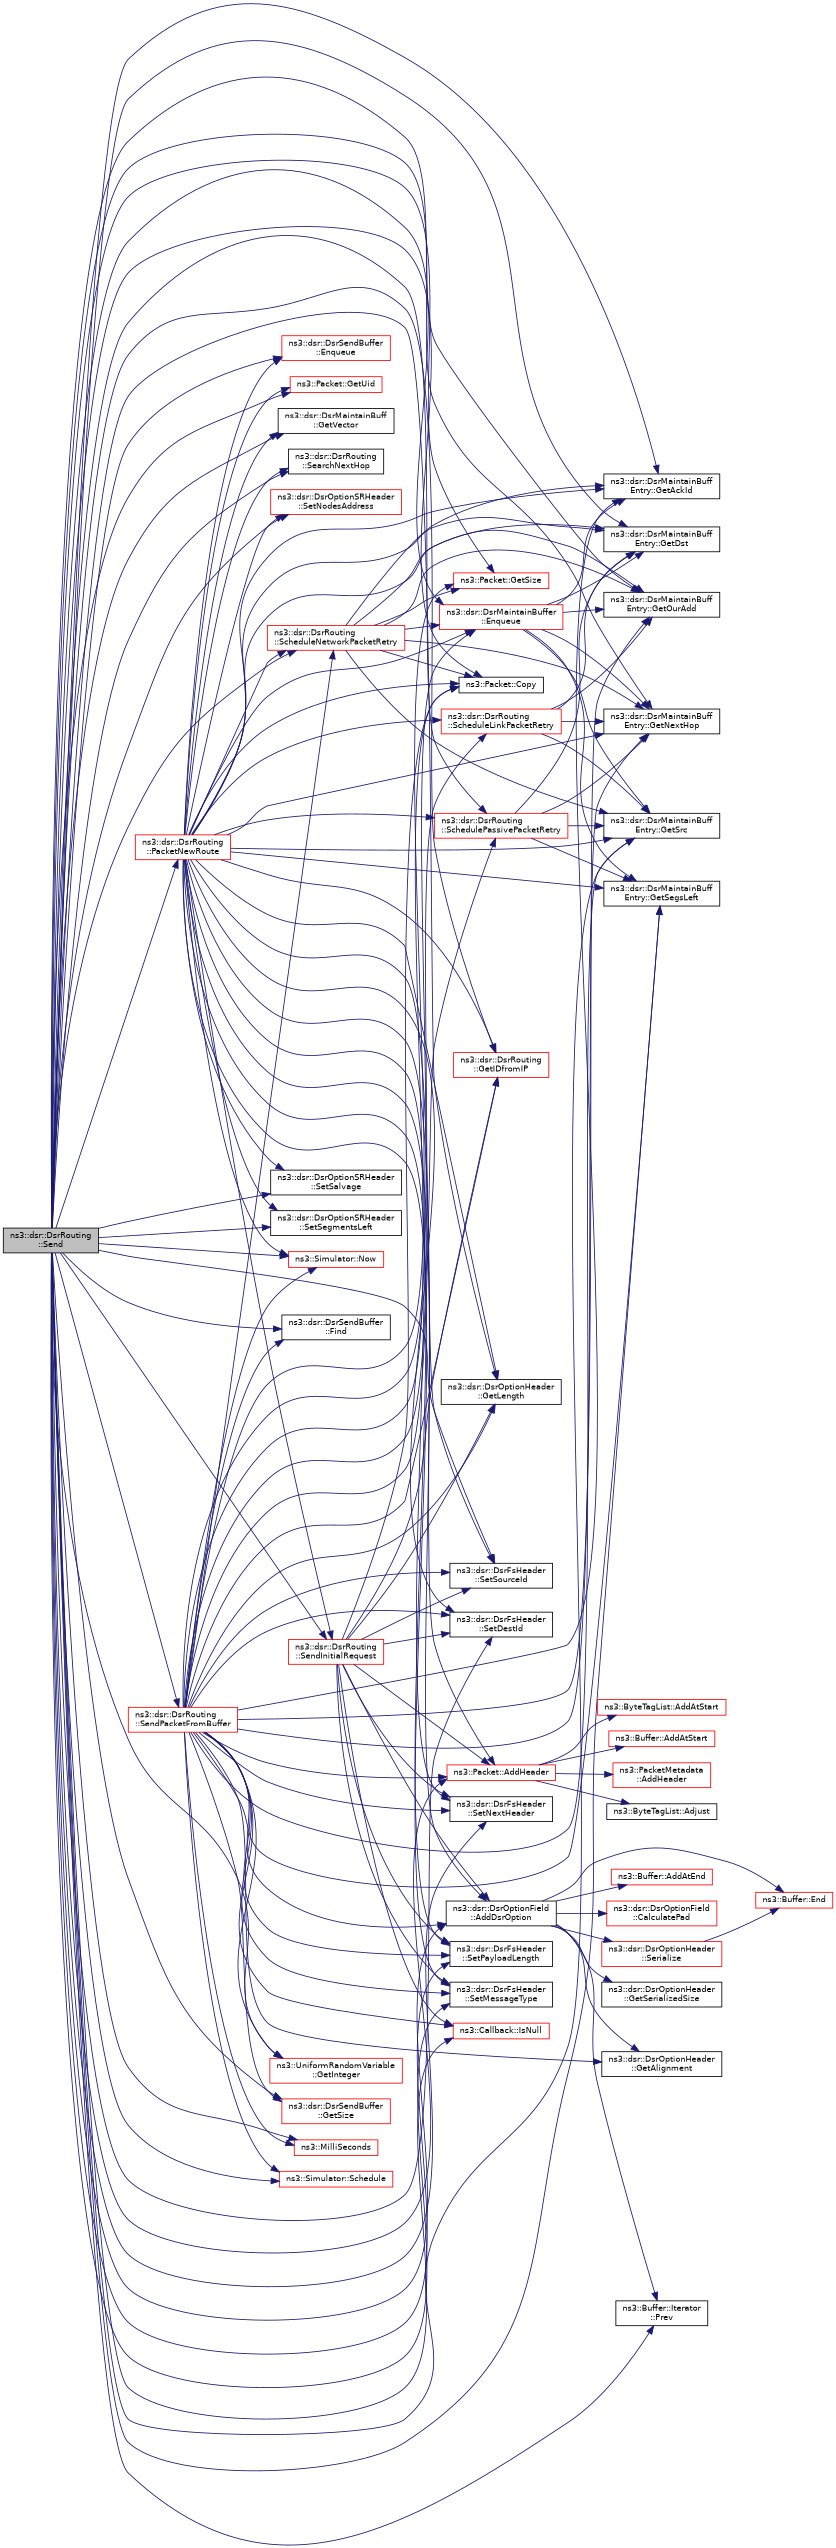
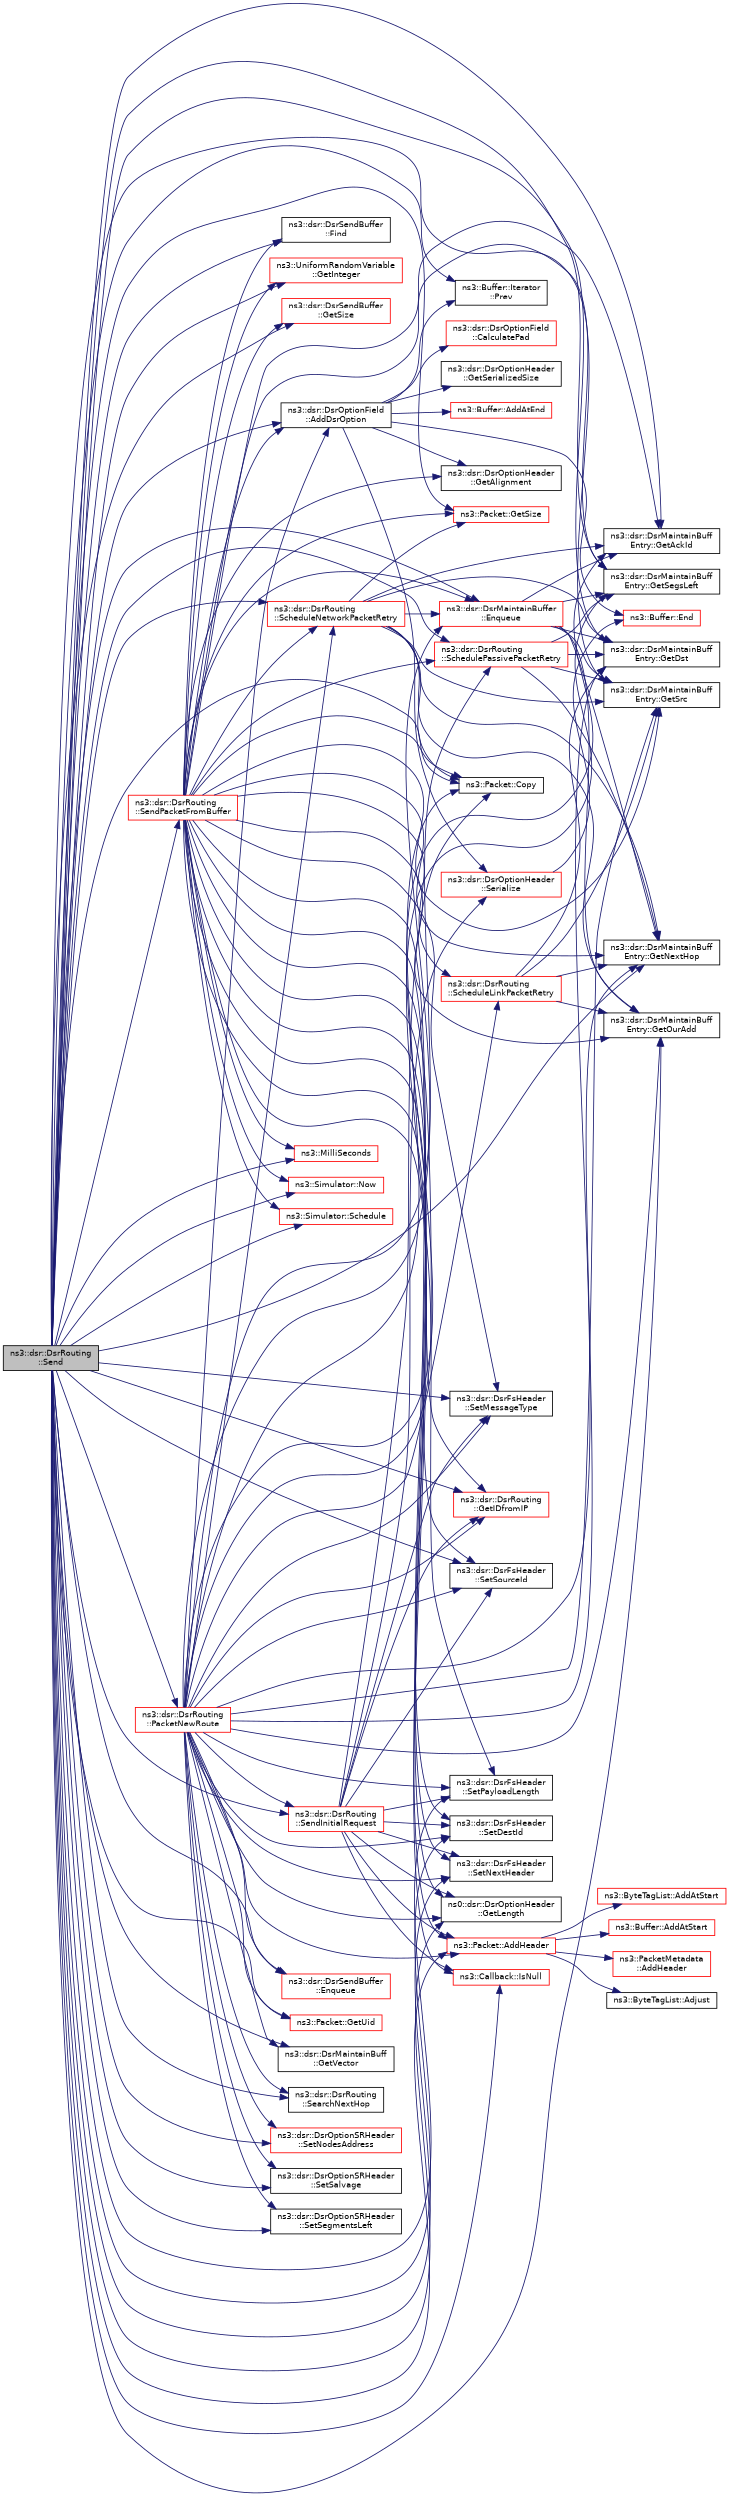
edge "ns3::dsr::DsrRouting ::PacketNewRoute" -> "ns3::Simulator::Now": removed
node "ns3::dsr::DsrOptionHeader ::GetLength": label "ns3::dsr::DsrOptionHeader ::GetLength" -> "ns0::dsr::DsrOptionHeader ::GetLength"
edge "ns3::dsr::DsrRouting ::SendInitialRequest" -> "ns3::dsr::DsrOptionField ::AddDsrOption": now "ns3::dsr::DsrRouting ::SendInitialRequest" -> "ns3::dsr::DsrOptionHeader ::Serialize"
